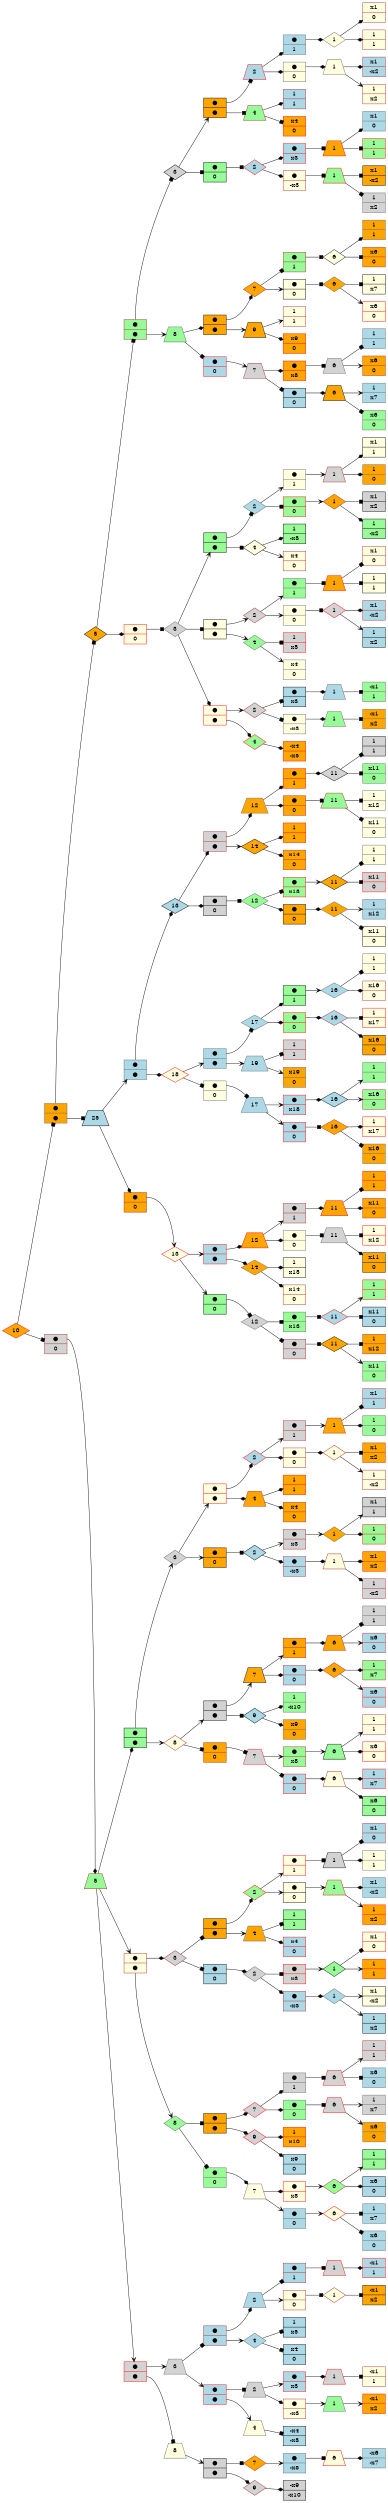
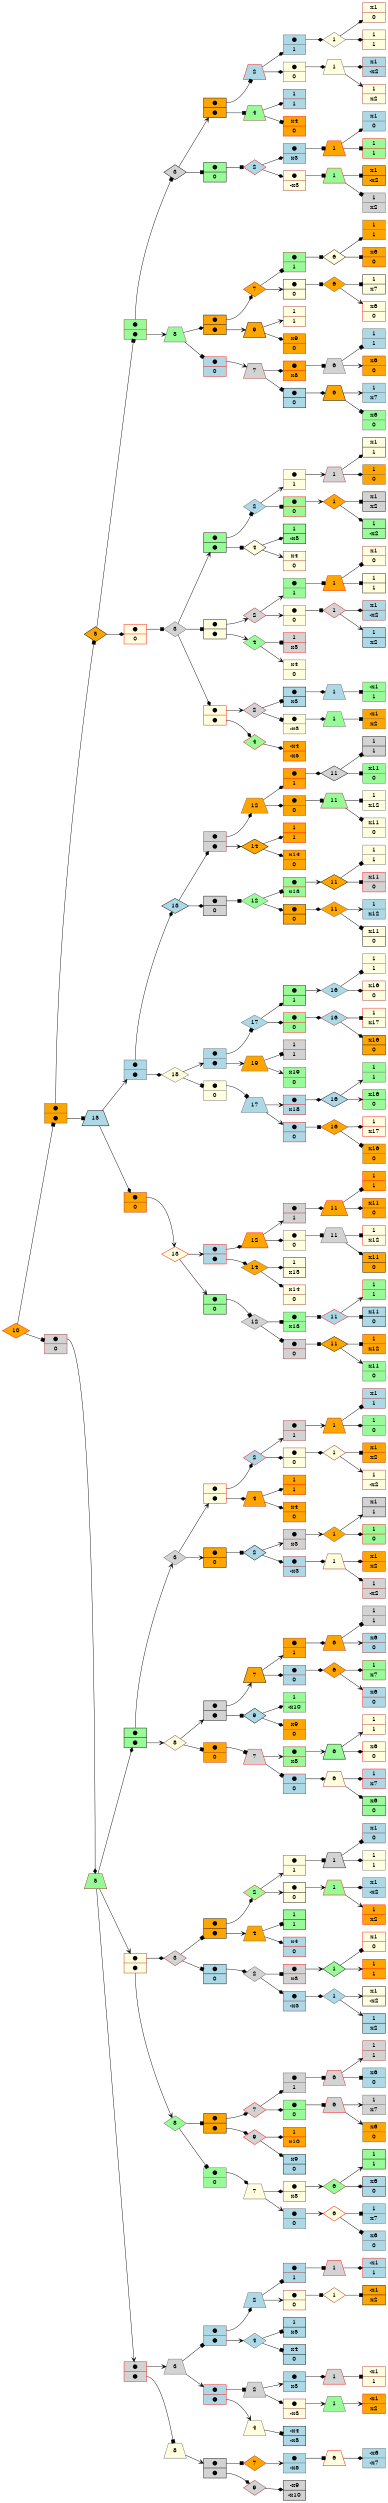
node "19": fillcolor lightblue -> orange
node "18": color red -> gray40
node "x19": fillcolor orange -> palegreen
node "25": label "25" -> "15"
